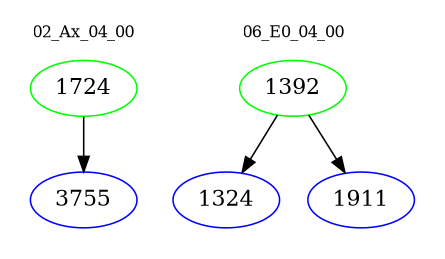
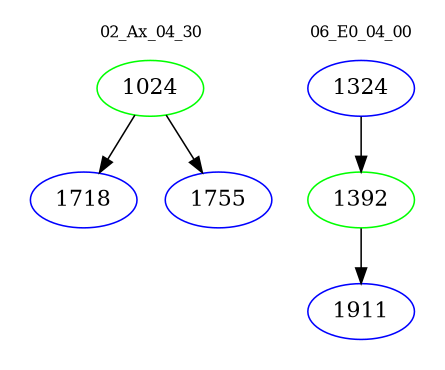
cluster "02_Ax_04_00": label "02_Ax_04_00" -> "02_Ax_04_30"
node "1724": label "1724" -> "1024"
edge "1392" -> "1324": reversed
node "3755": label "3755" -> "1755"
node "1718": added
